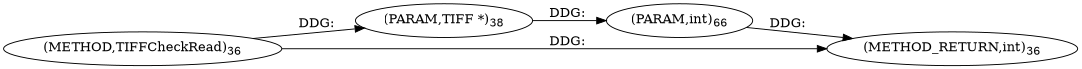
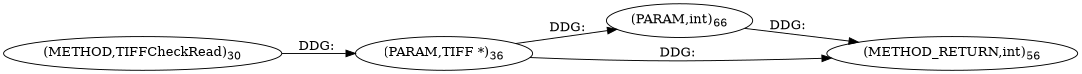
node "(PARAM,TIFF *)": text "38" -> "36"
node "(METHOD,TIFFCheckRead)": text "36" -> "30"
node "(METHOD_RETURN,int)": text "36" -> "56"
edge "(METHOD,TIFFCheckRead)" -> "(METHOD_RETURN,int)": now "(PARAM,TIFF *)" -> "(METHOD_RETURN,int)"
